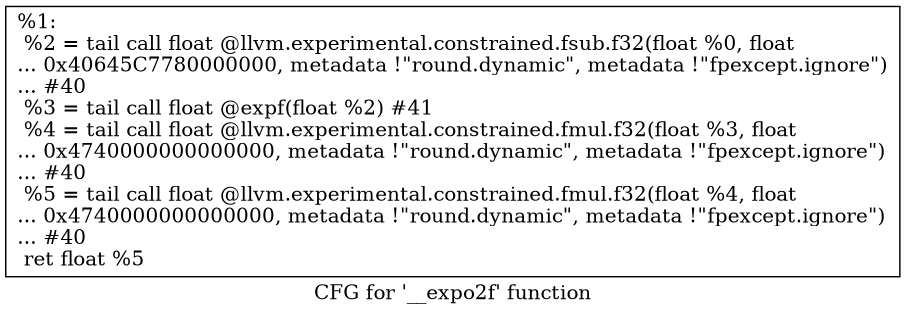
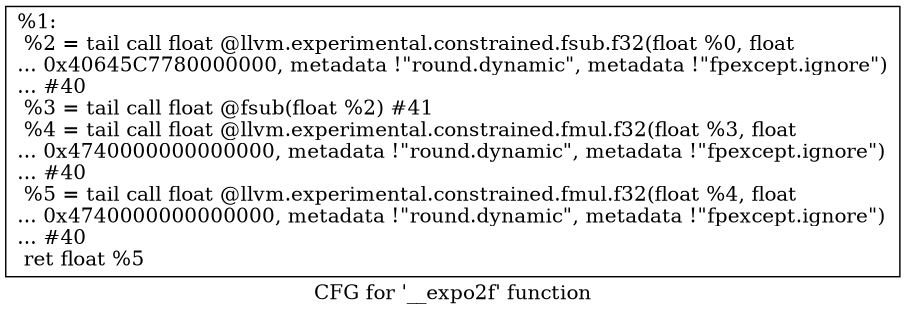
node "%1:": text "%3 = tail call float @expf(float %2) #41" -> "%3 = tail call float @fsub(float %2) #41"
